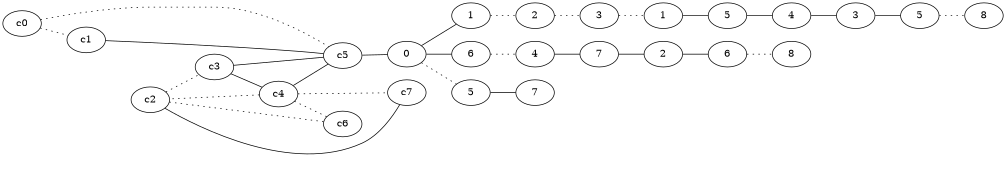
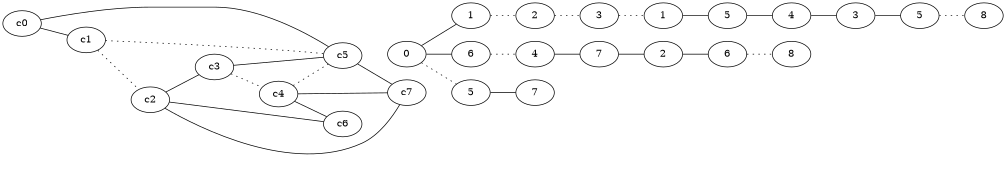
edge "c0" -- "c5": style dotted -> solid
edge "c0" -- "c1": style dotted -> solid
edge "c1" -- "c5": style solid -> dotted
edge "0" -- "c5": now "c7" -- "c5"
edge "c5" -- "c4": style solid -> dotted
edge "c3" -- "c4": style solid -> dotted
edge "c3" -- "c2": style dotted -> solid
edge "c7" -- "c4": style dotted -> solid
edge "c4" -- "c2": now "c1" -- "c2"
edge "c4" -- "c6": style dotted -> solid
edge "c2" -- "c6": style dotted -> solid
